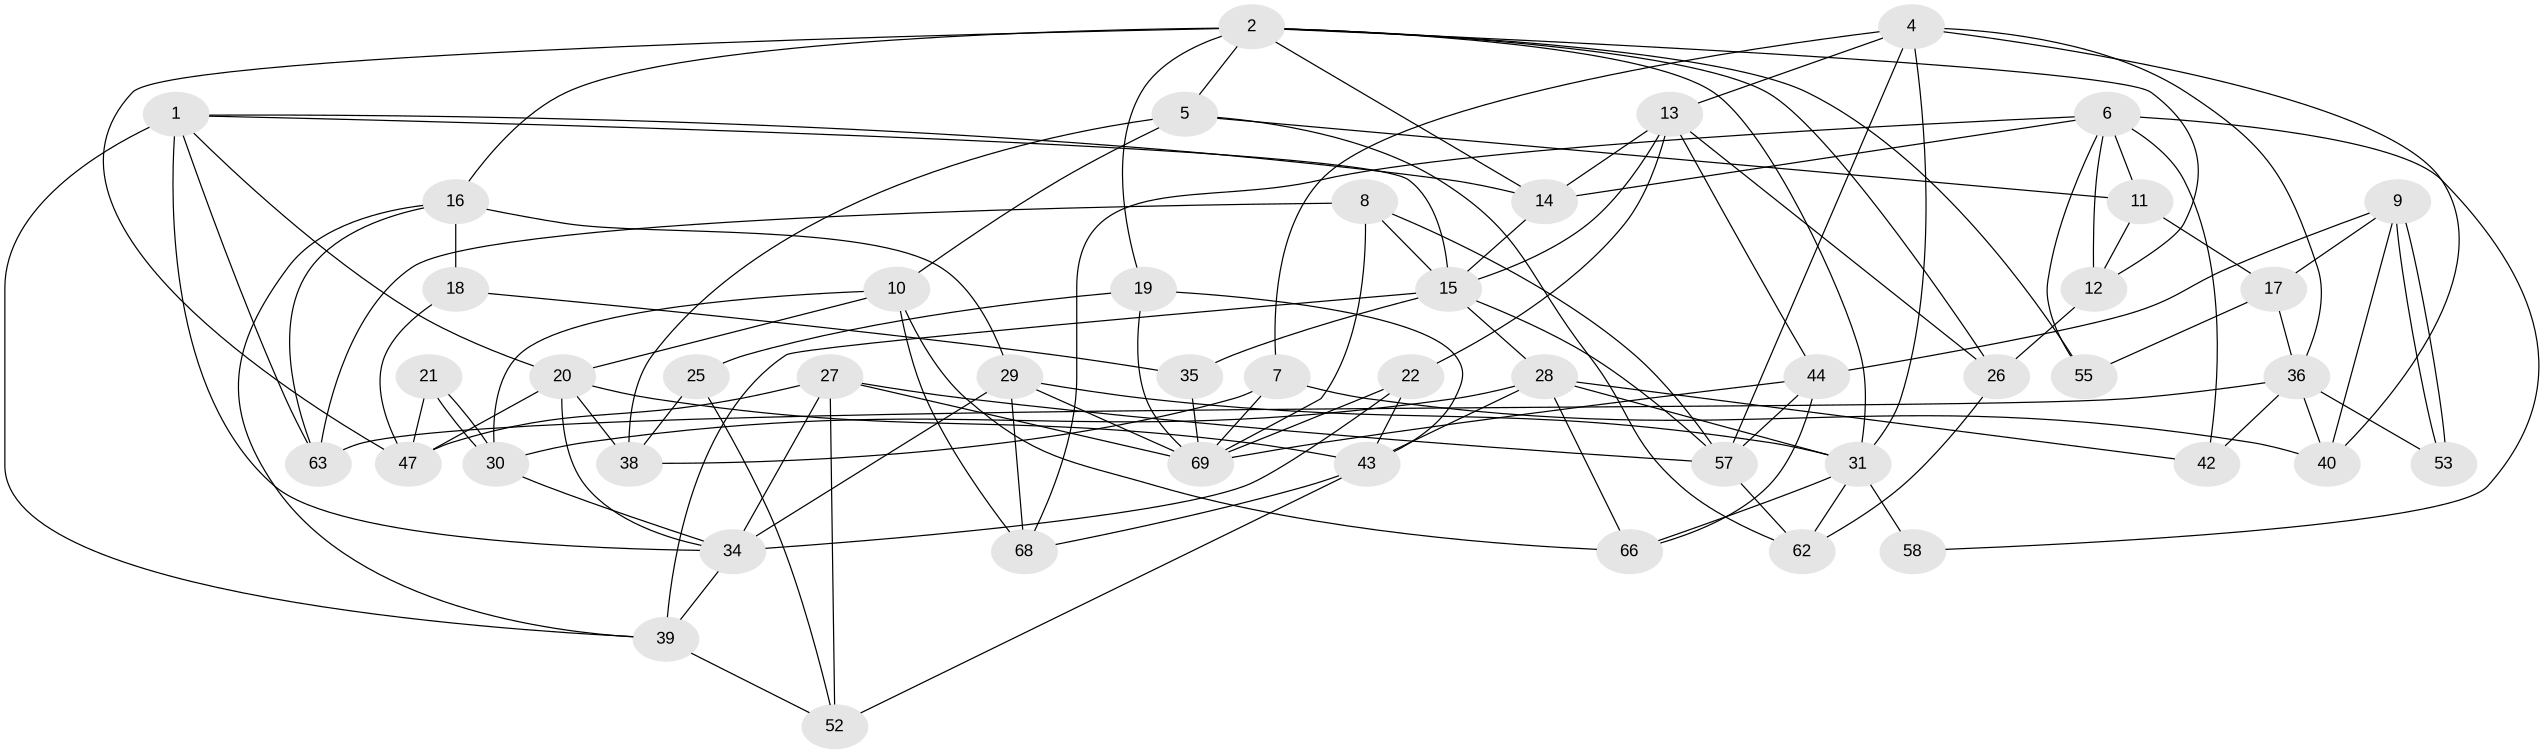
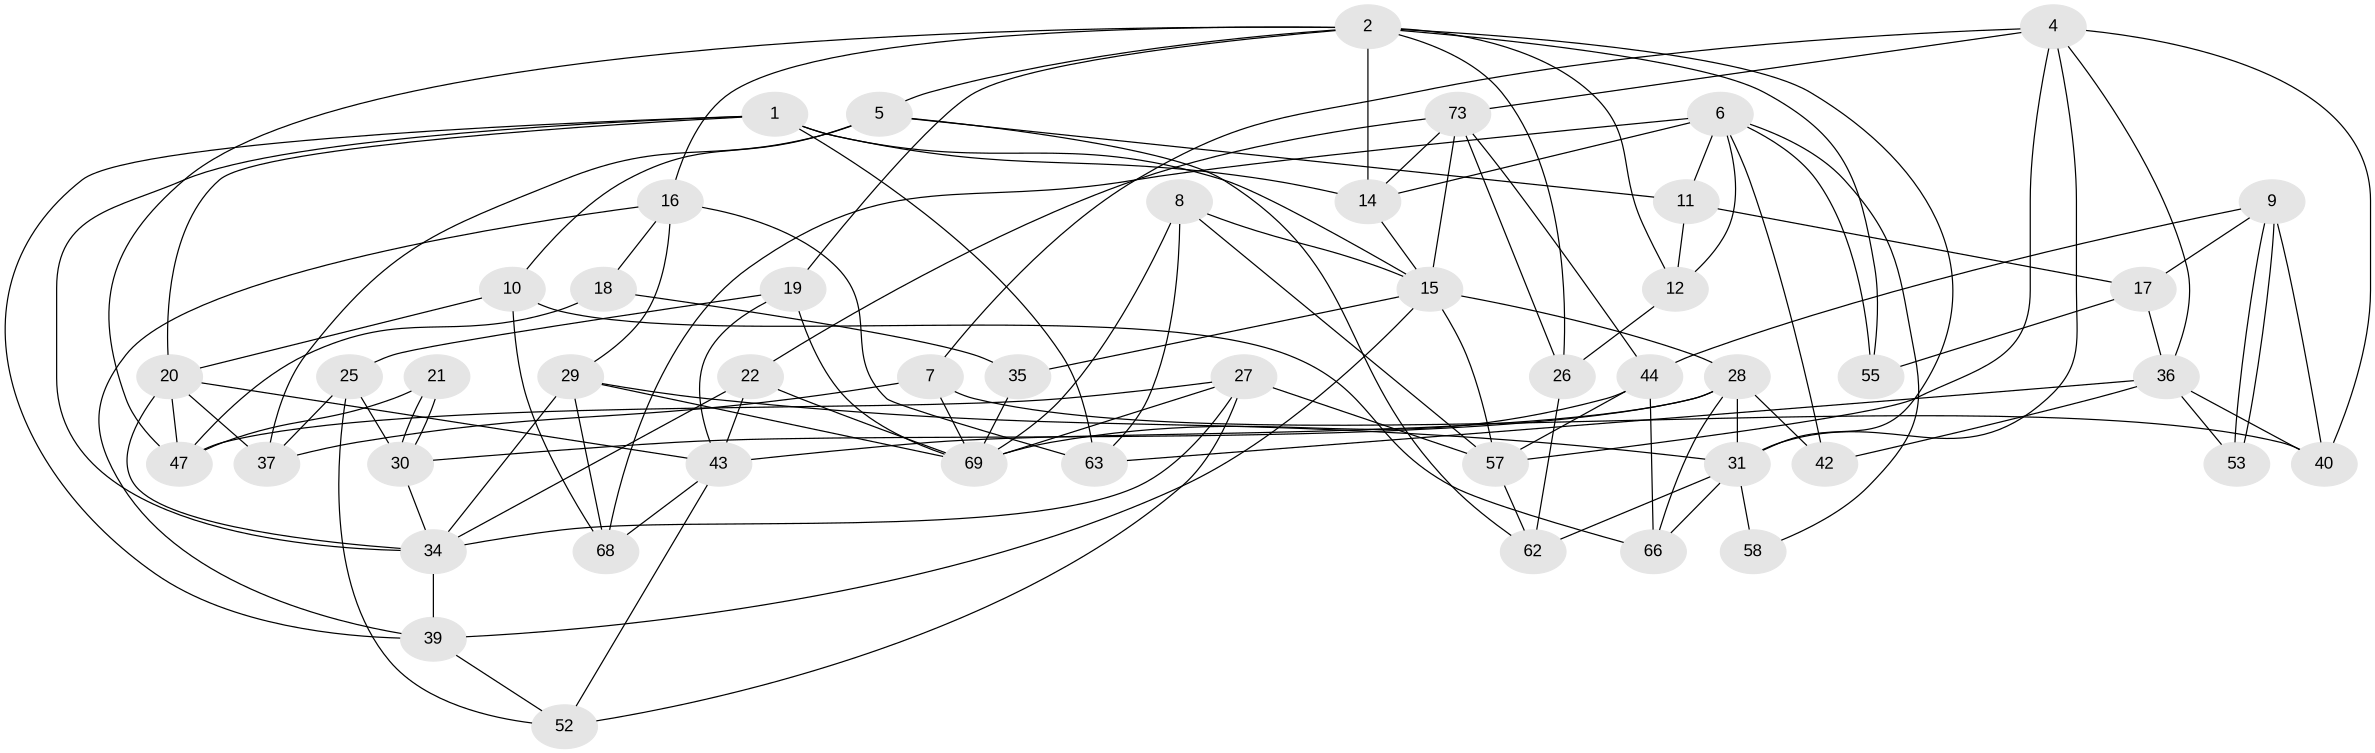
node "13": label "13" -> "73"
edge "10" -- "30": now "25" -- "30"
node "38": label "38" -> "37"
